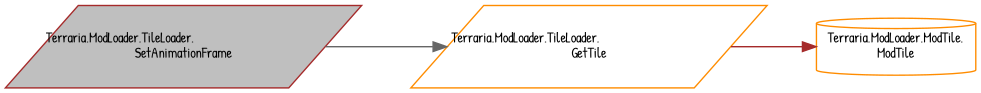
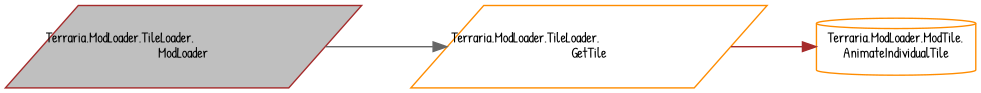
node "Terraria.ModLoader.TileLoader. SetAnimationFrame": label "Terraria.ModLoader.TileLoader. SetAnimationFrame" -> "Terraria.ModLoader.TileLoader. ModLoader"
node "Terraria.ModLoader.ModTile. ModTile": label "Terraria.ModLoader.ModTile. ModTile" -> "Terraria.ModLoader.ModTile. AnimateIndividualTile"
